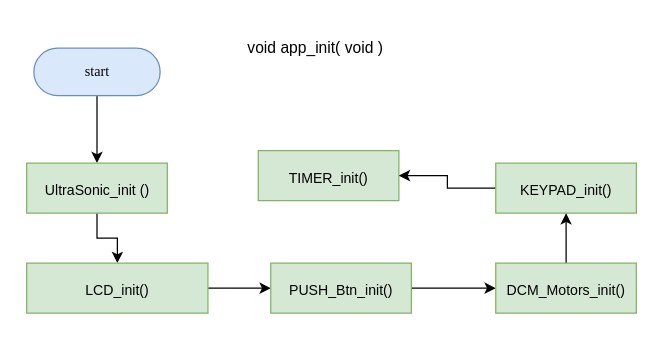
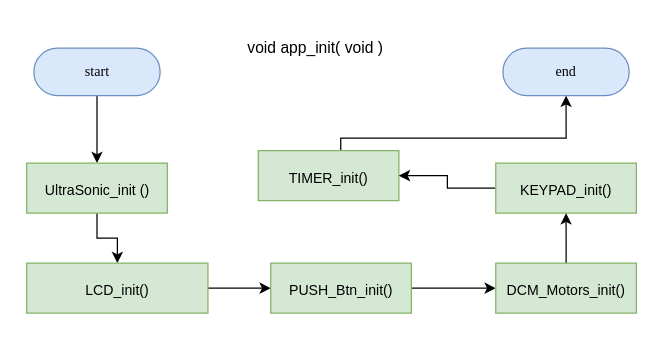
node "end": added
edge "TIMER_init()" -> "end": added
